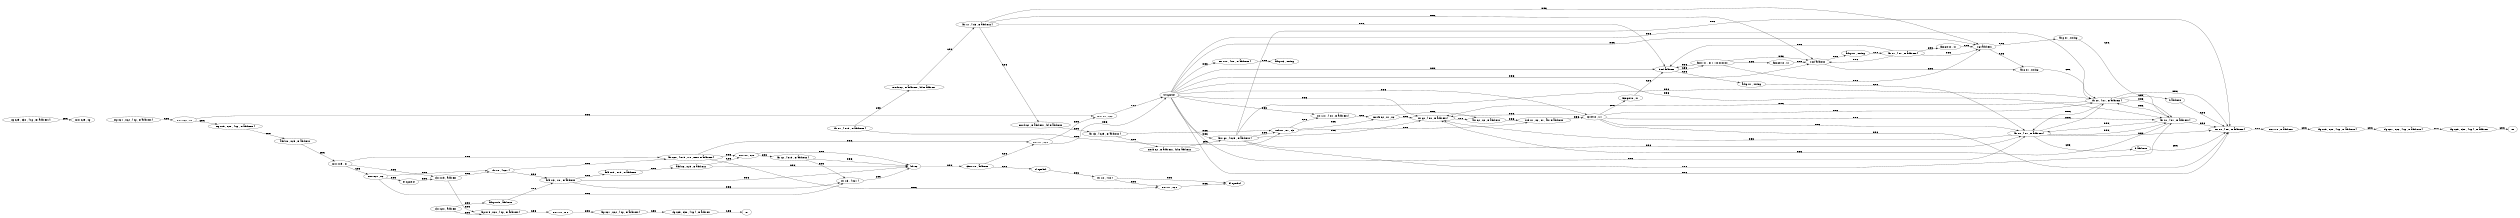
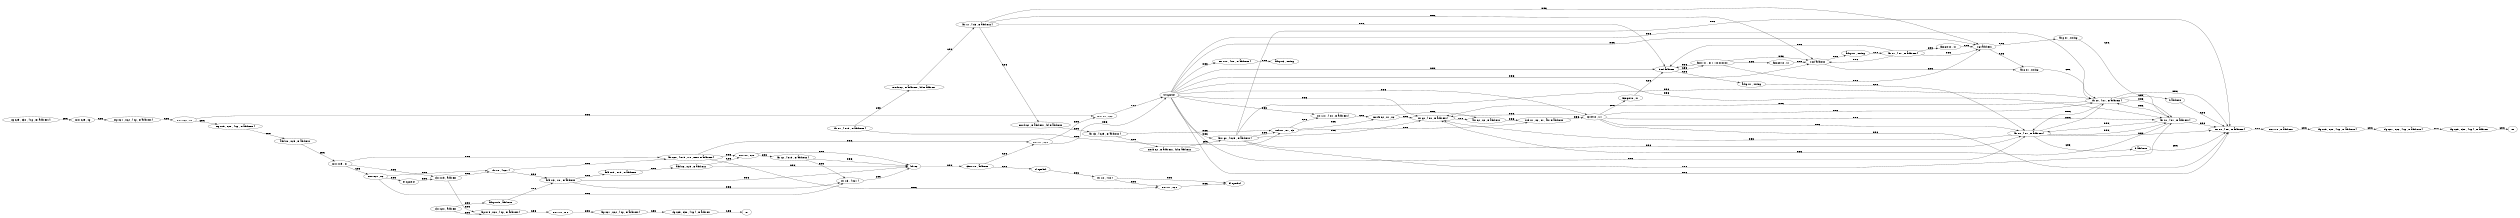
edge "mov x29 , sp" -> "stp x21 , x22 , [ sp , # address ]": added, label "CFG"
